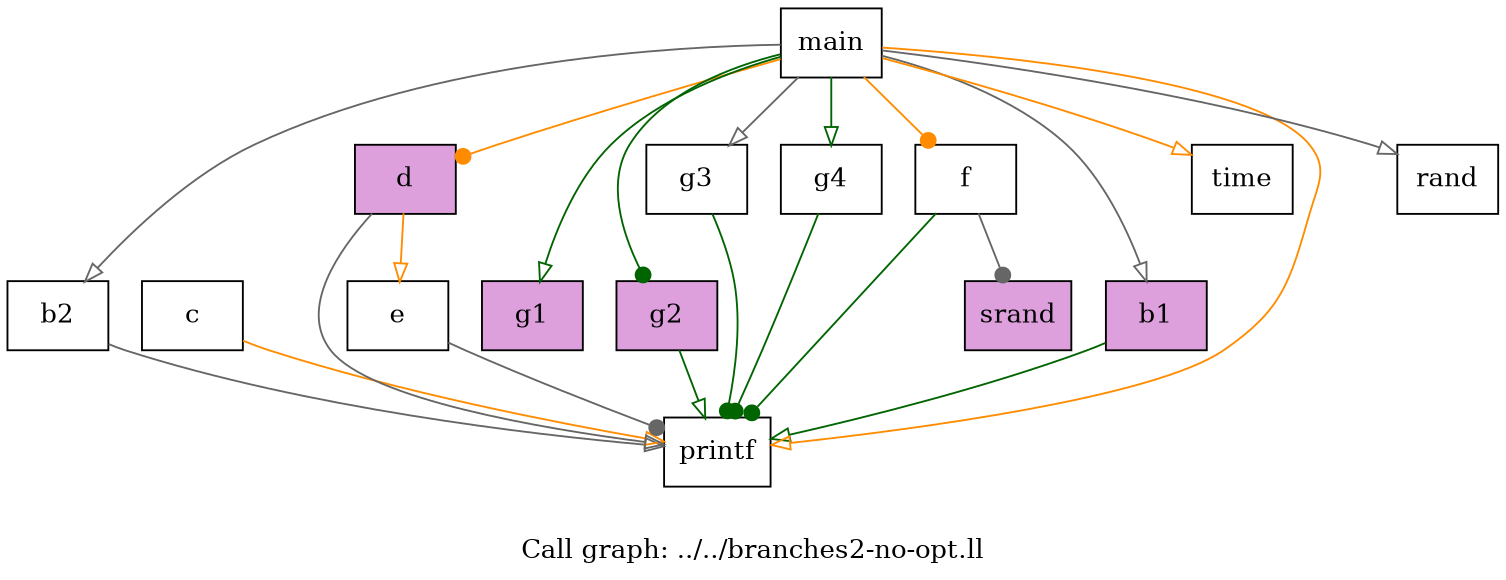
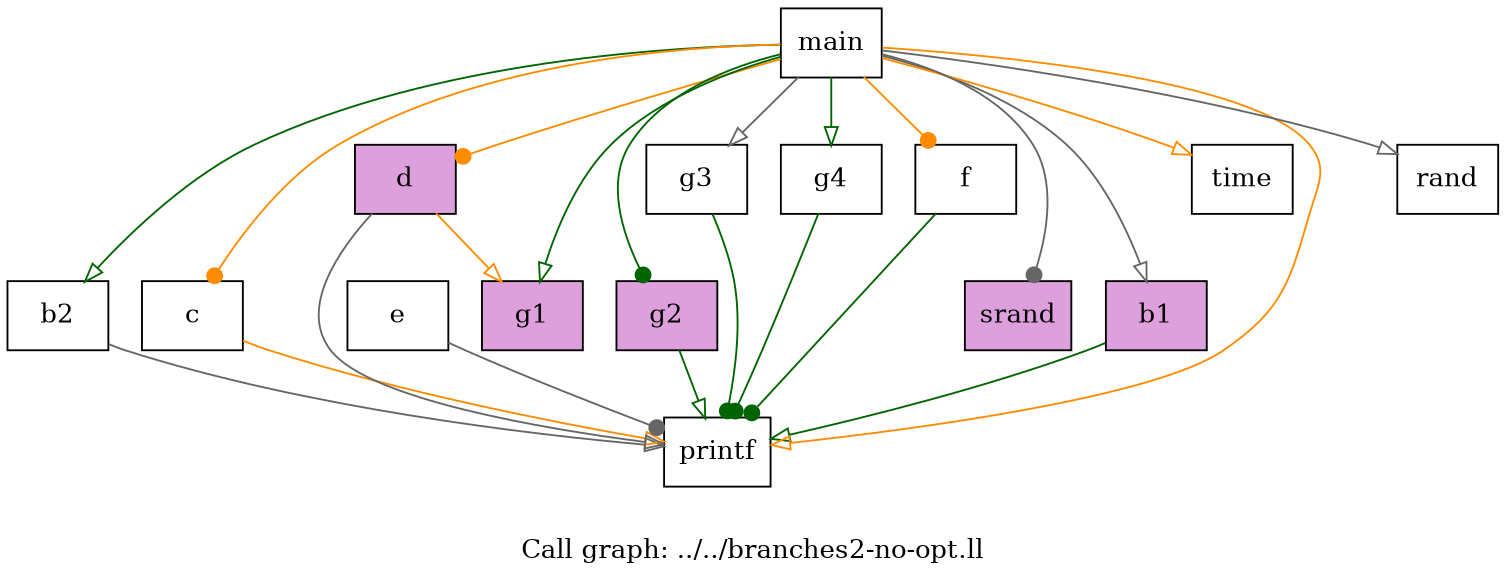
edge "main" -> "b2": color gray40 -> darkgreen
edge "main" -> "c": added
edge "d" -> "e": now "d" -> "g1"
edge "f" -> "srand": now "main" -> "srand"
